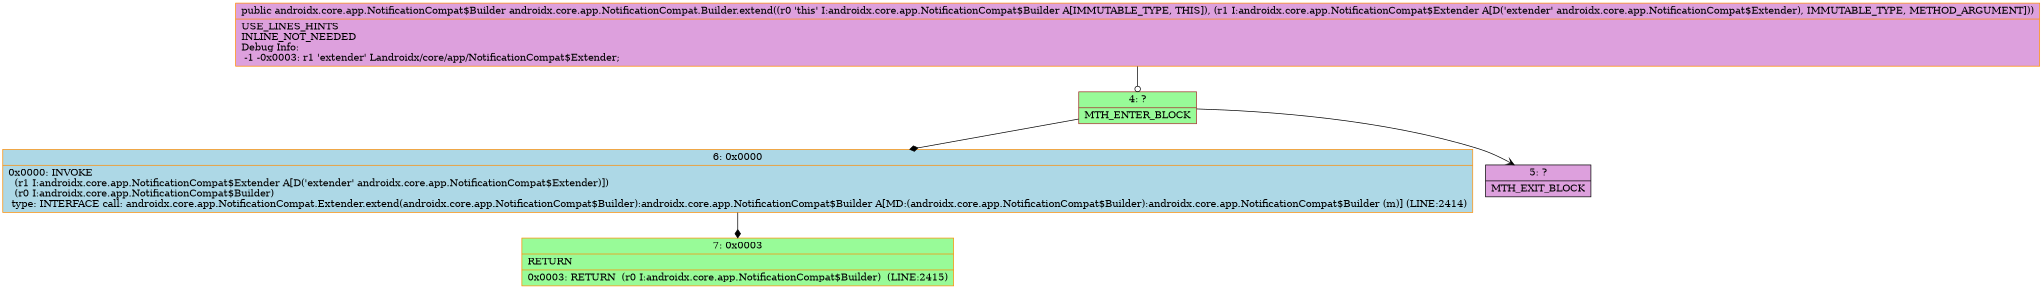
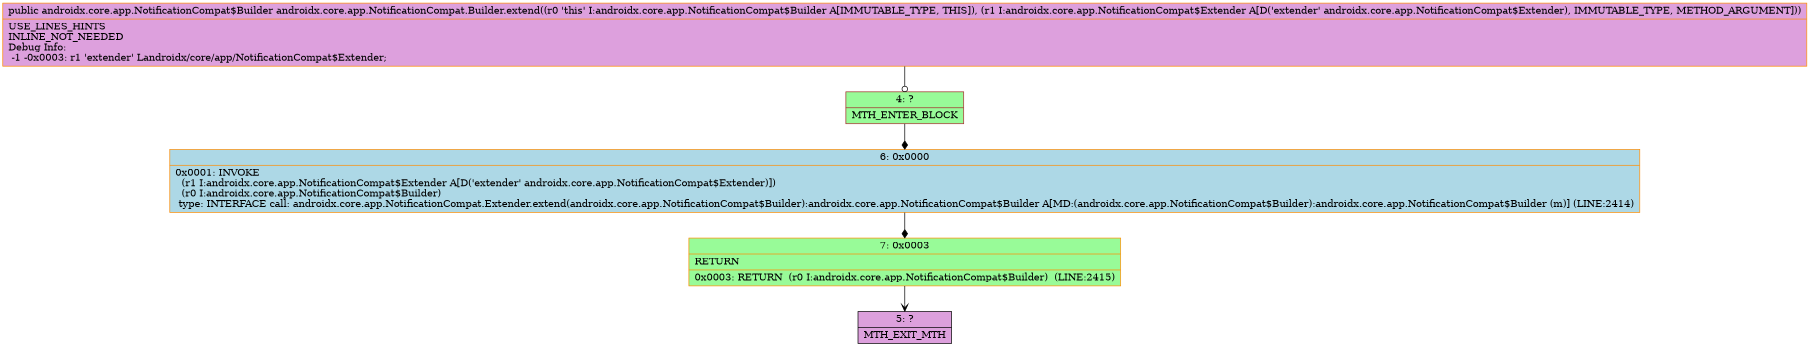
edge "4: ?" -> "5: ?": now "7: 0x0003" -> "5: ?"
node "6: 0x0000": text "0x0000: INVOKE" -> "0x0001: INVOKE"
node "5: ?": text "MTH_EXIT_BLOCK" -> "MTH_EXIT_MTH"
